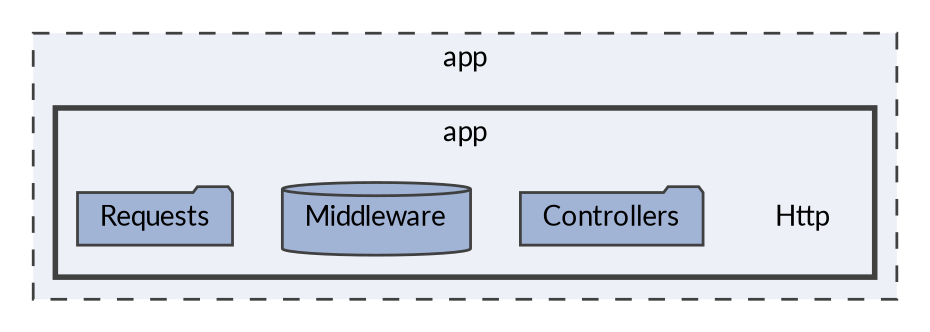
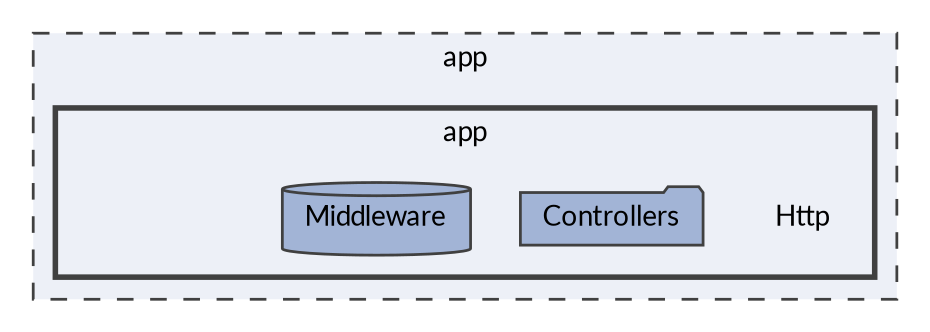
node "Requests": removed
